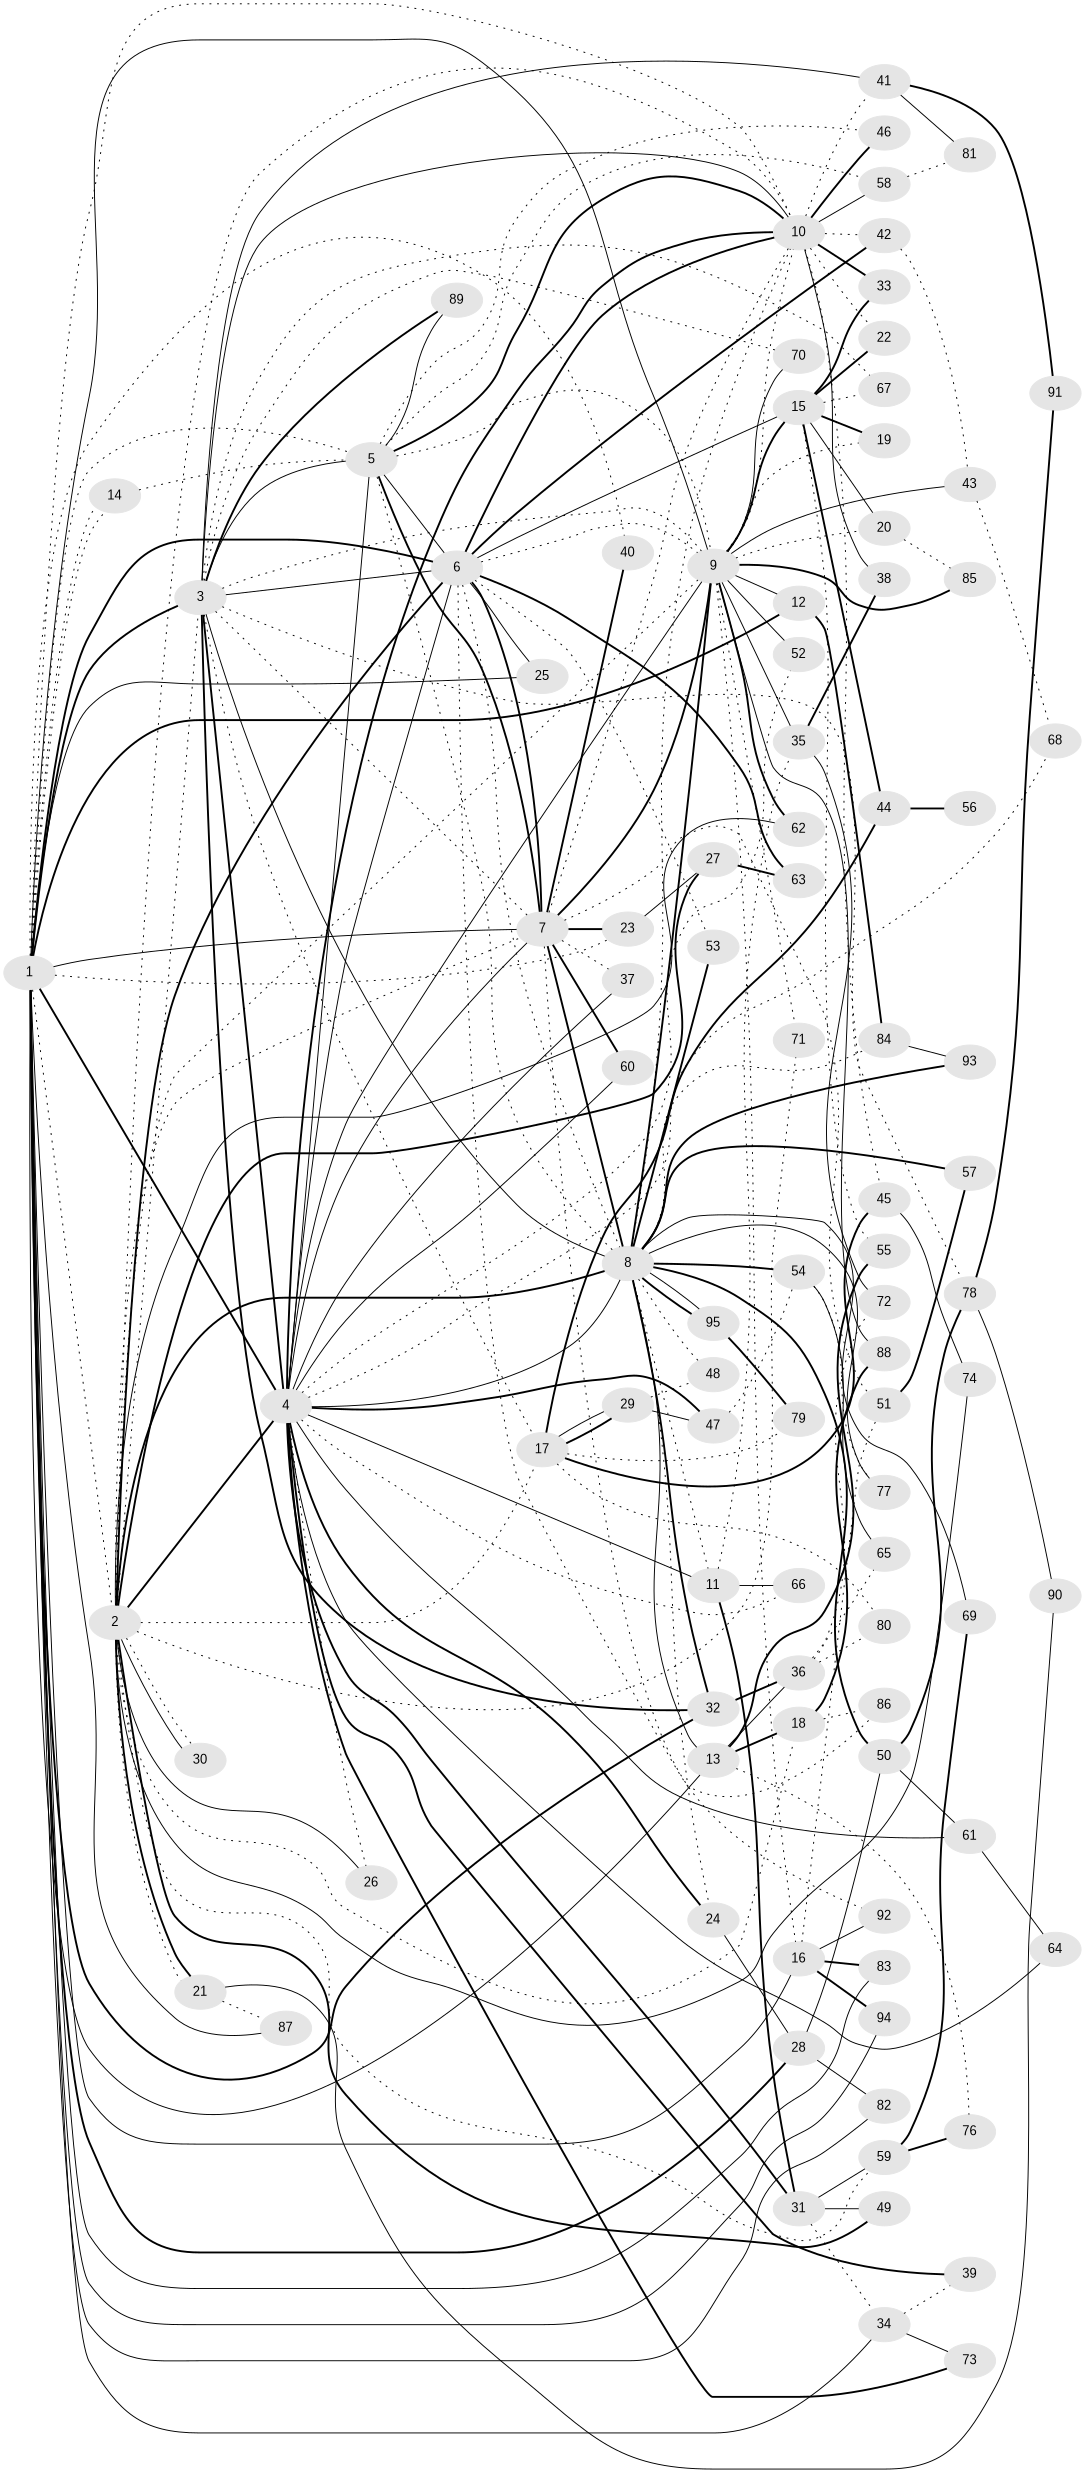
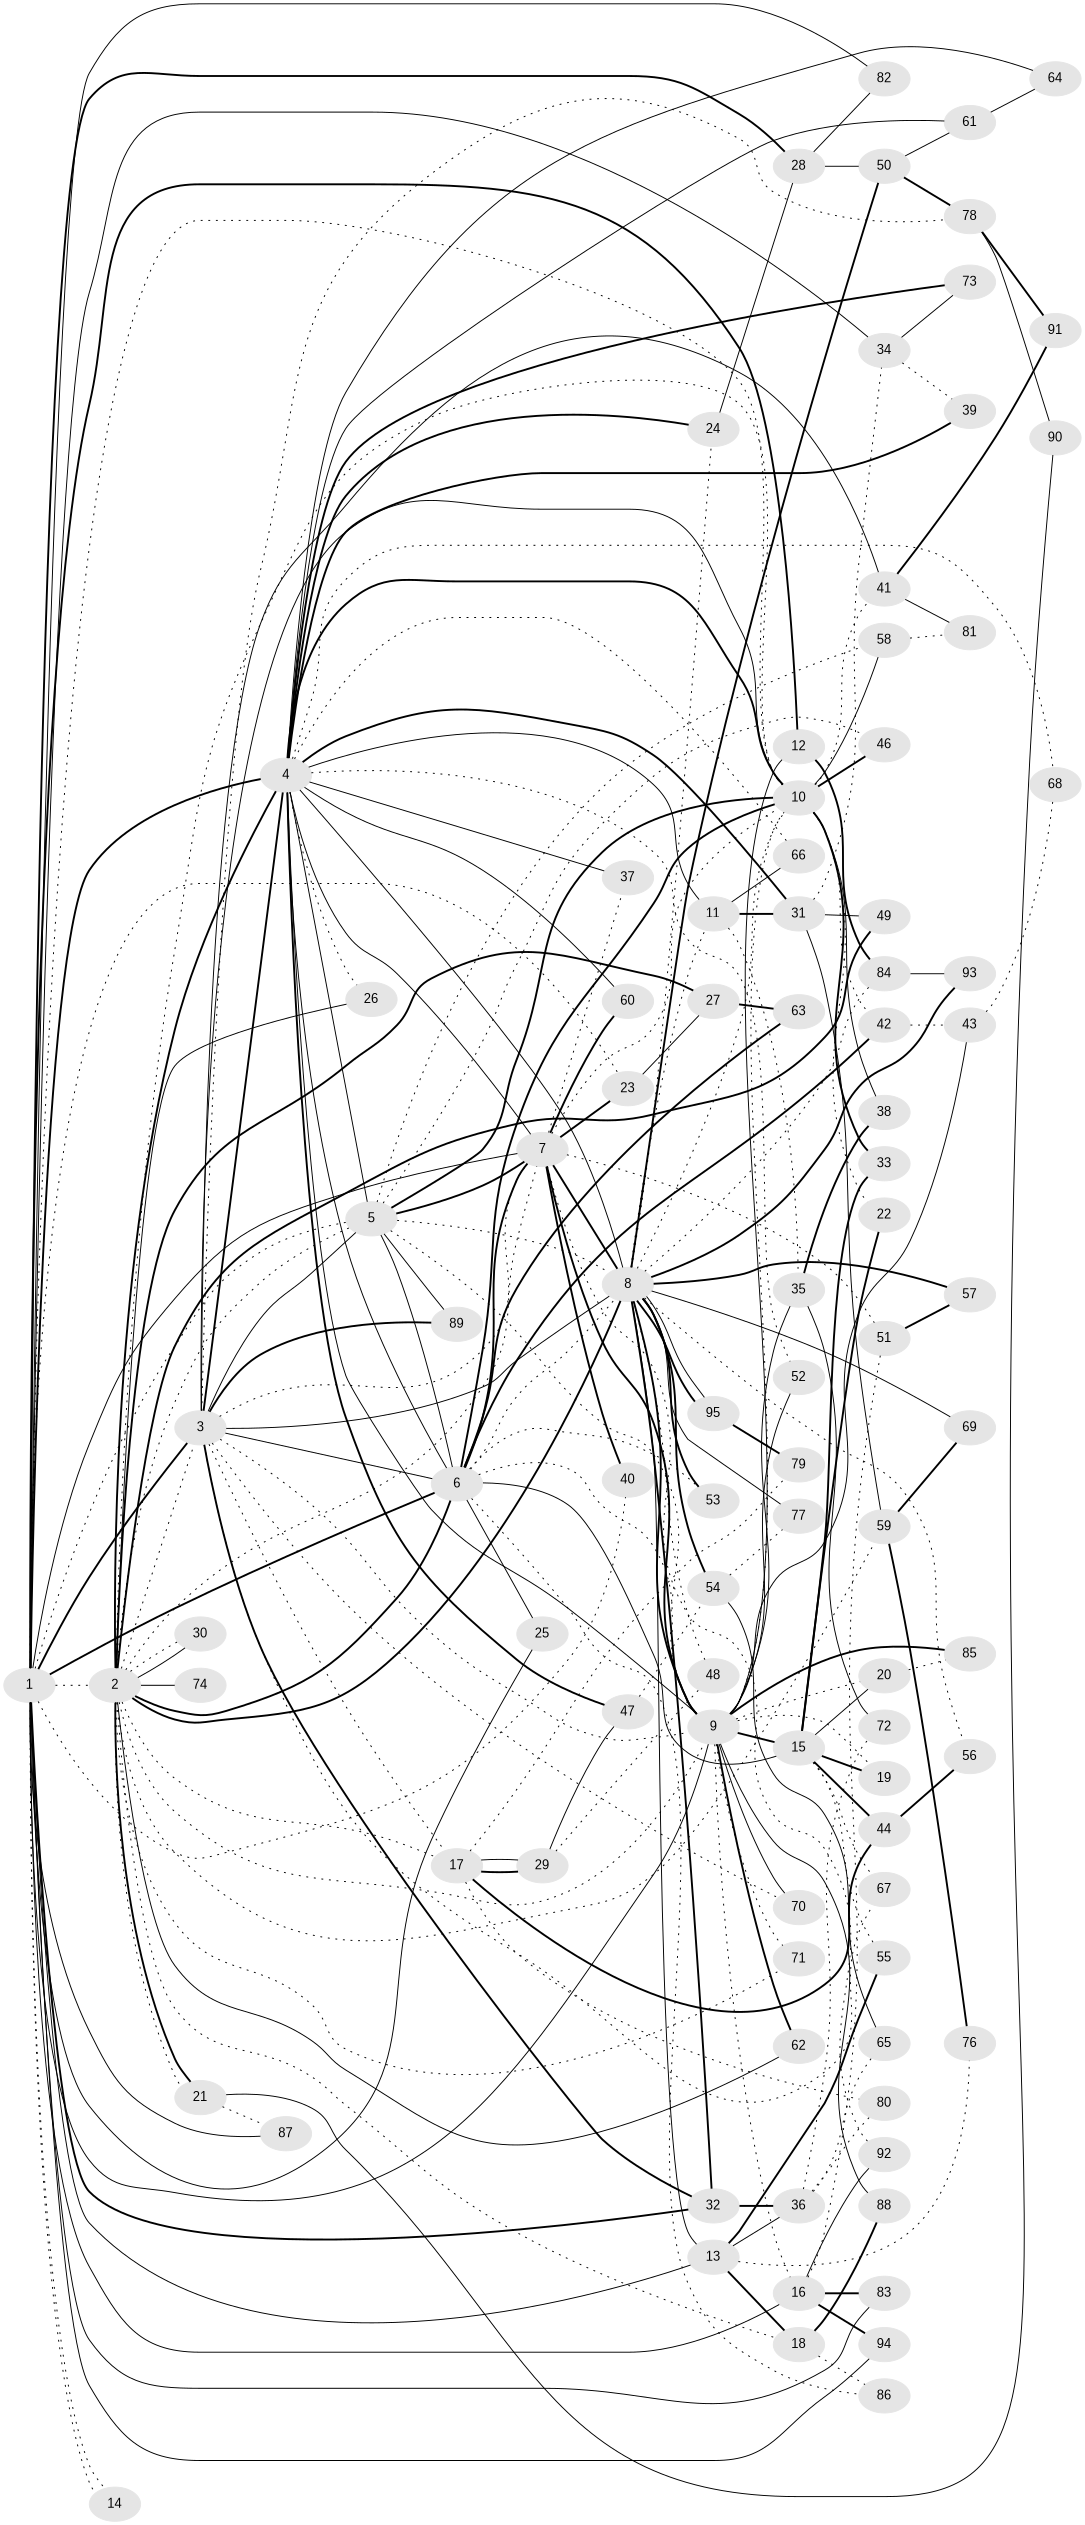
edge "5" -- "14": now "5" -- "2"
node "45": removed
edge "8" -- "56": added
